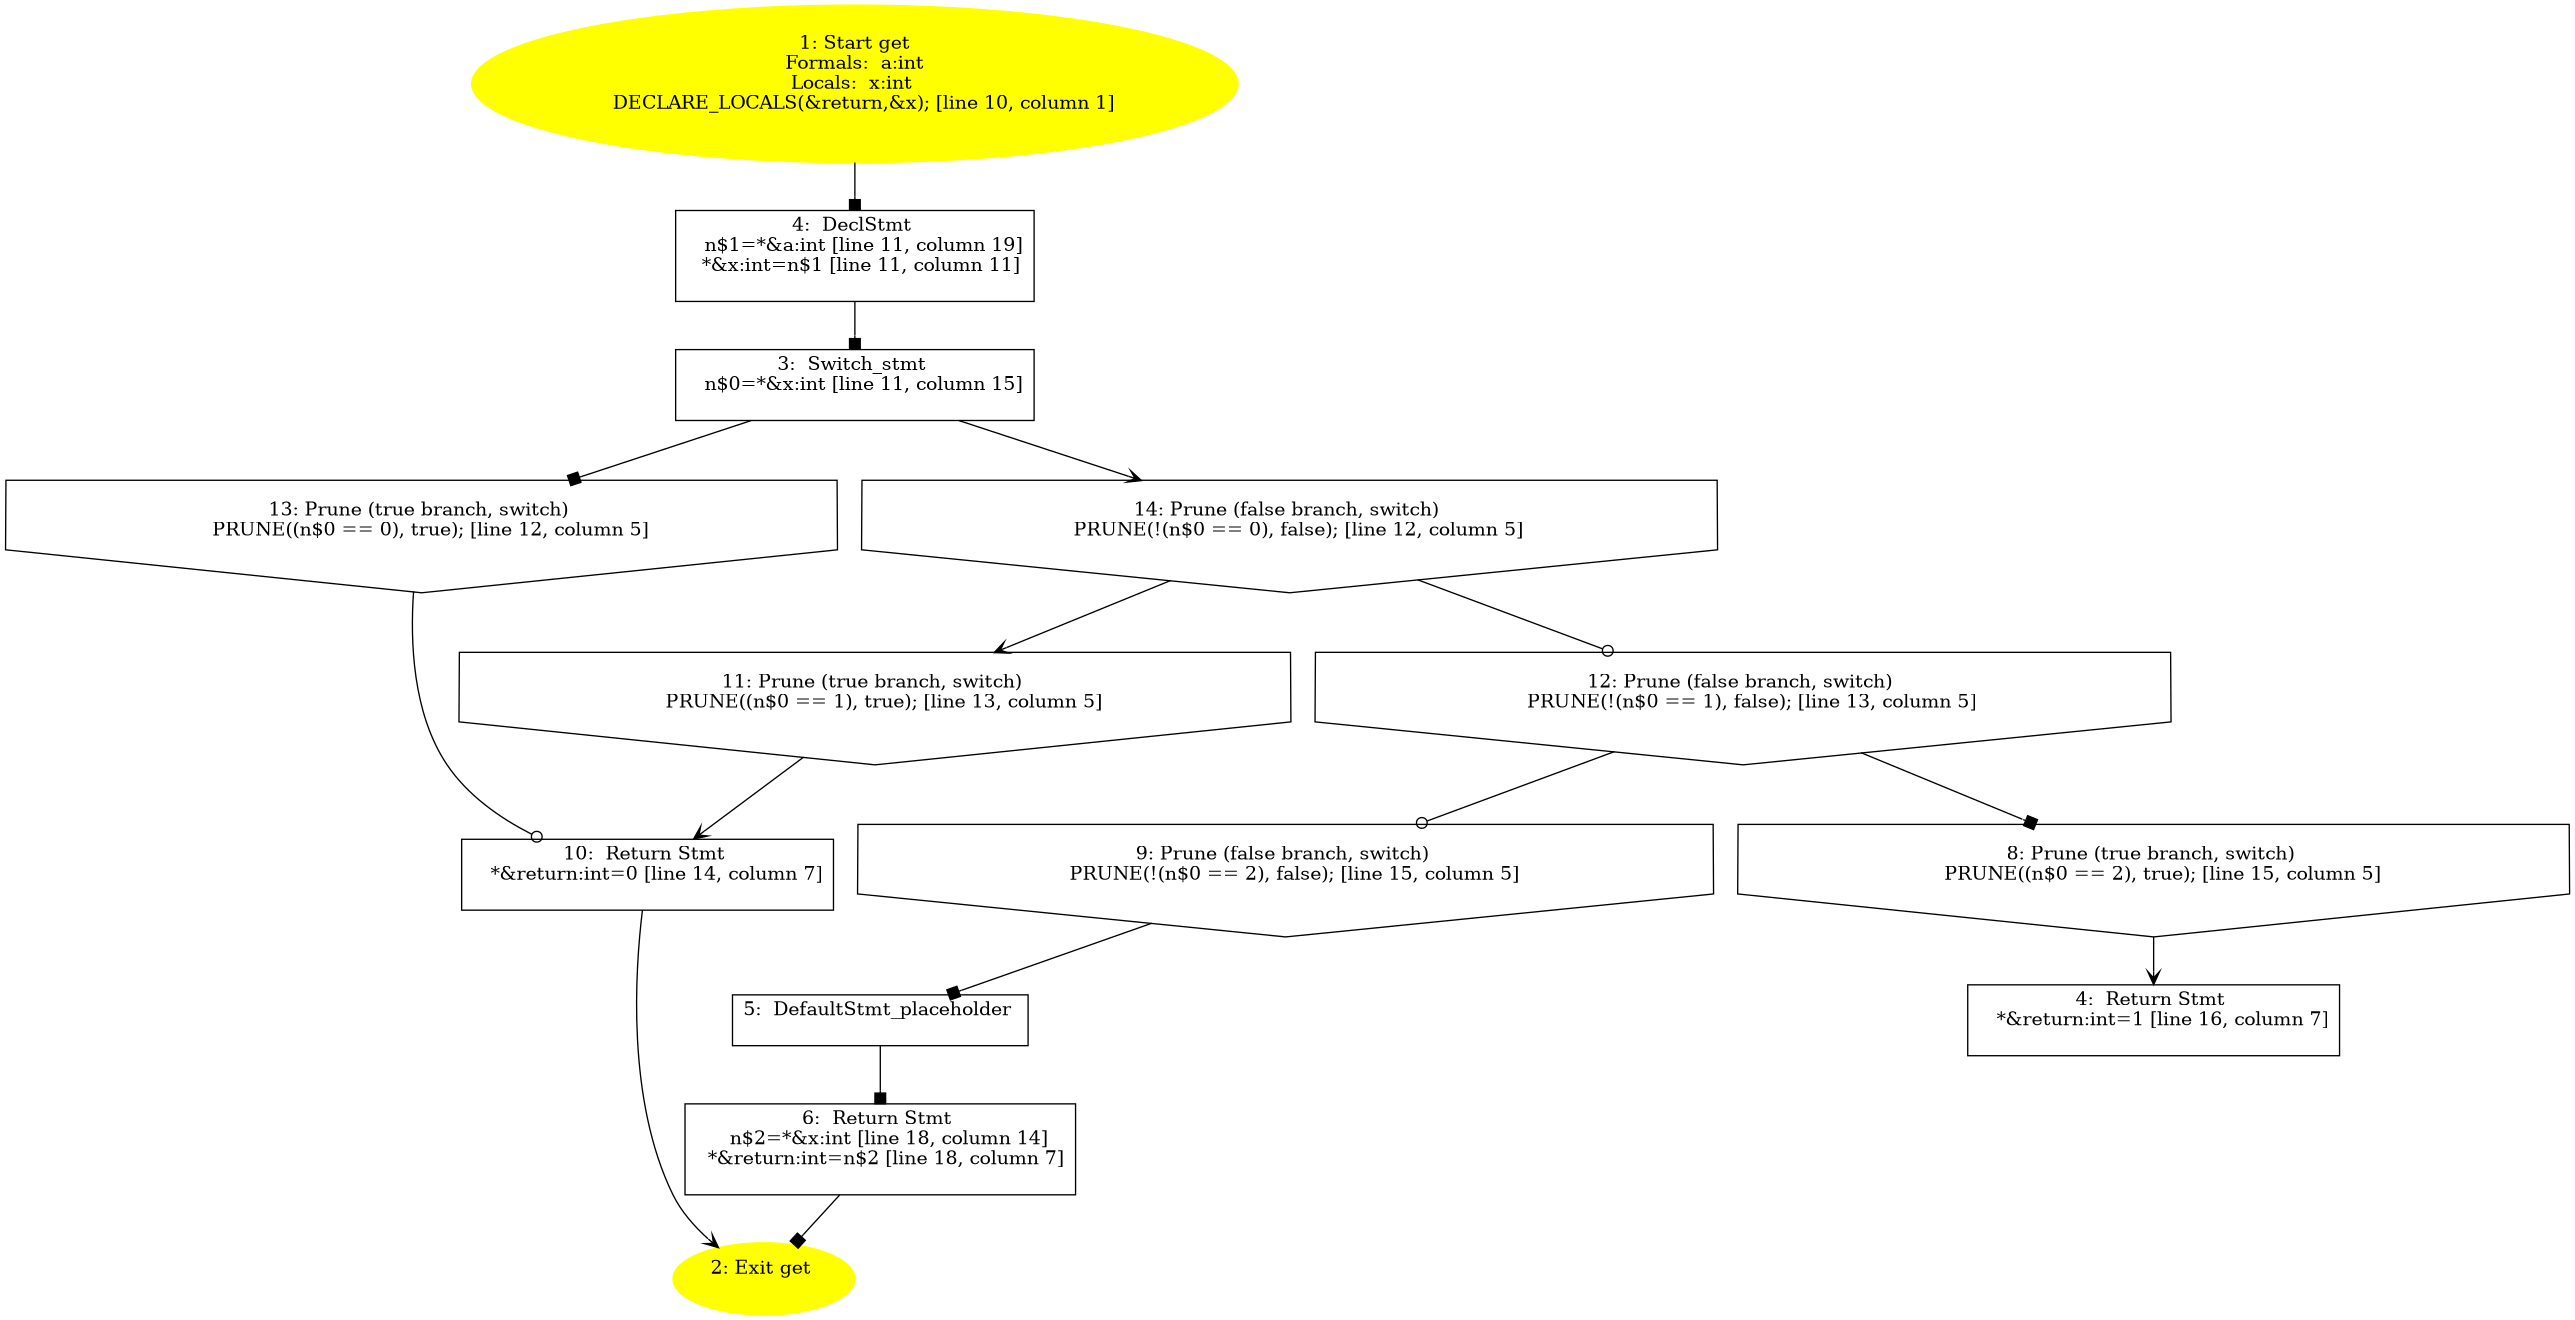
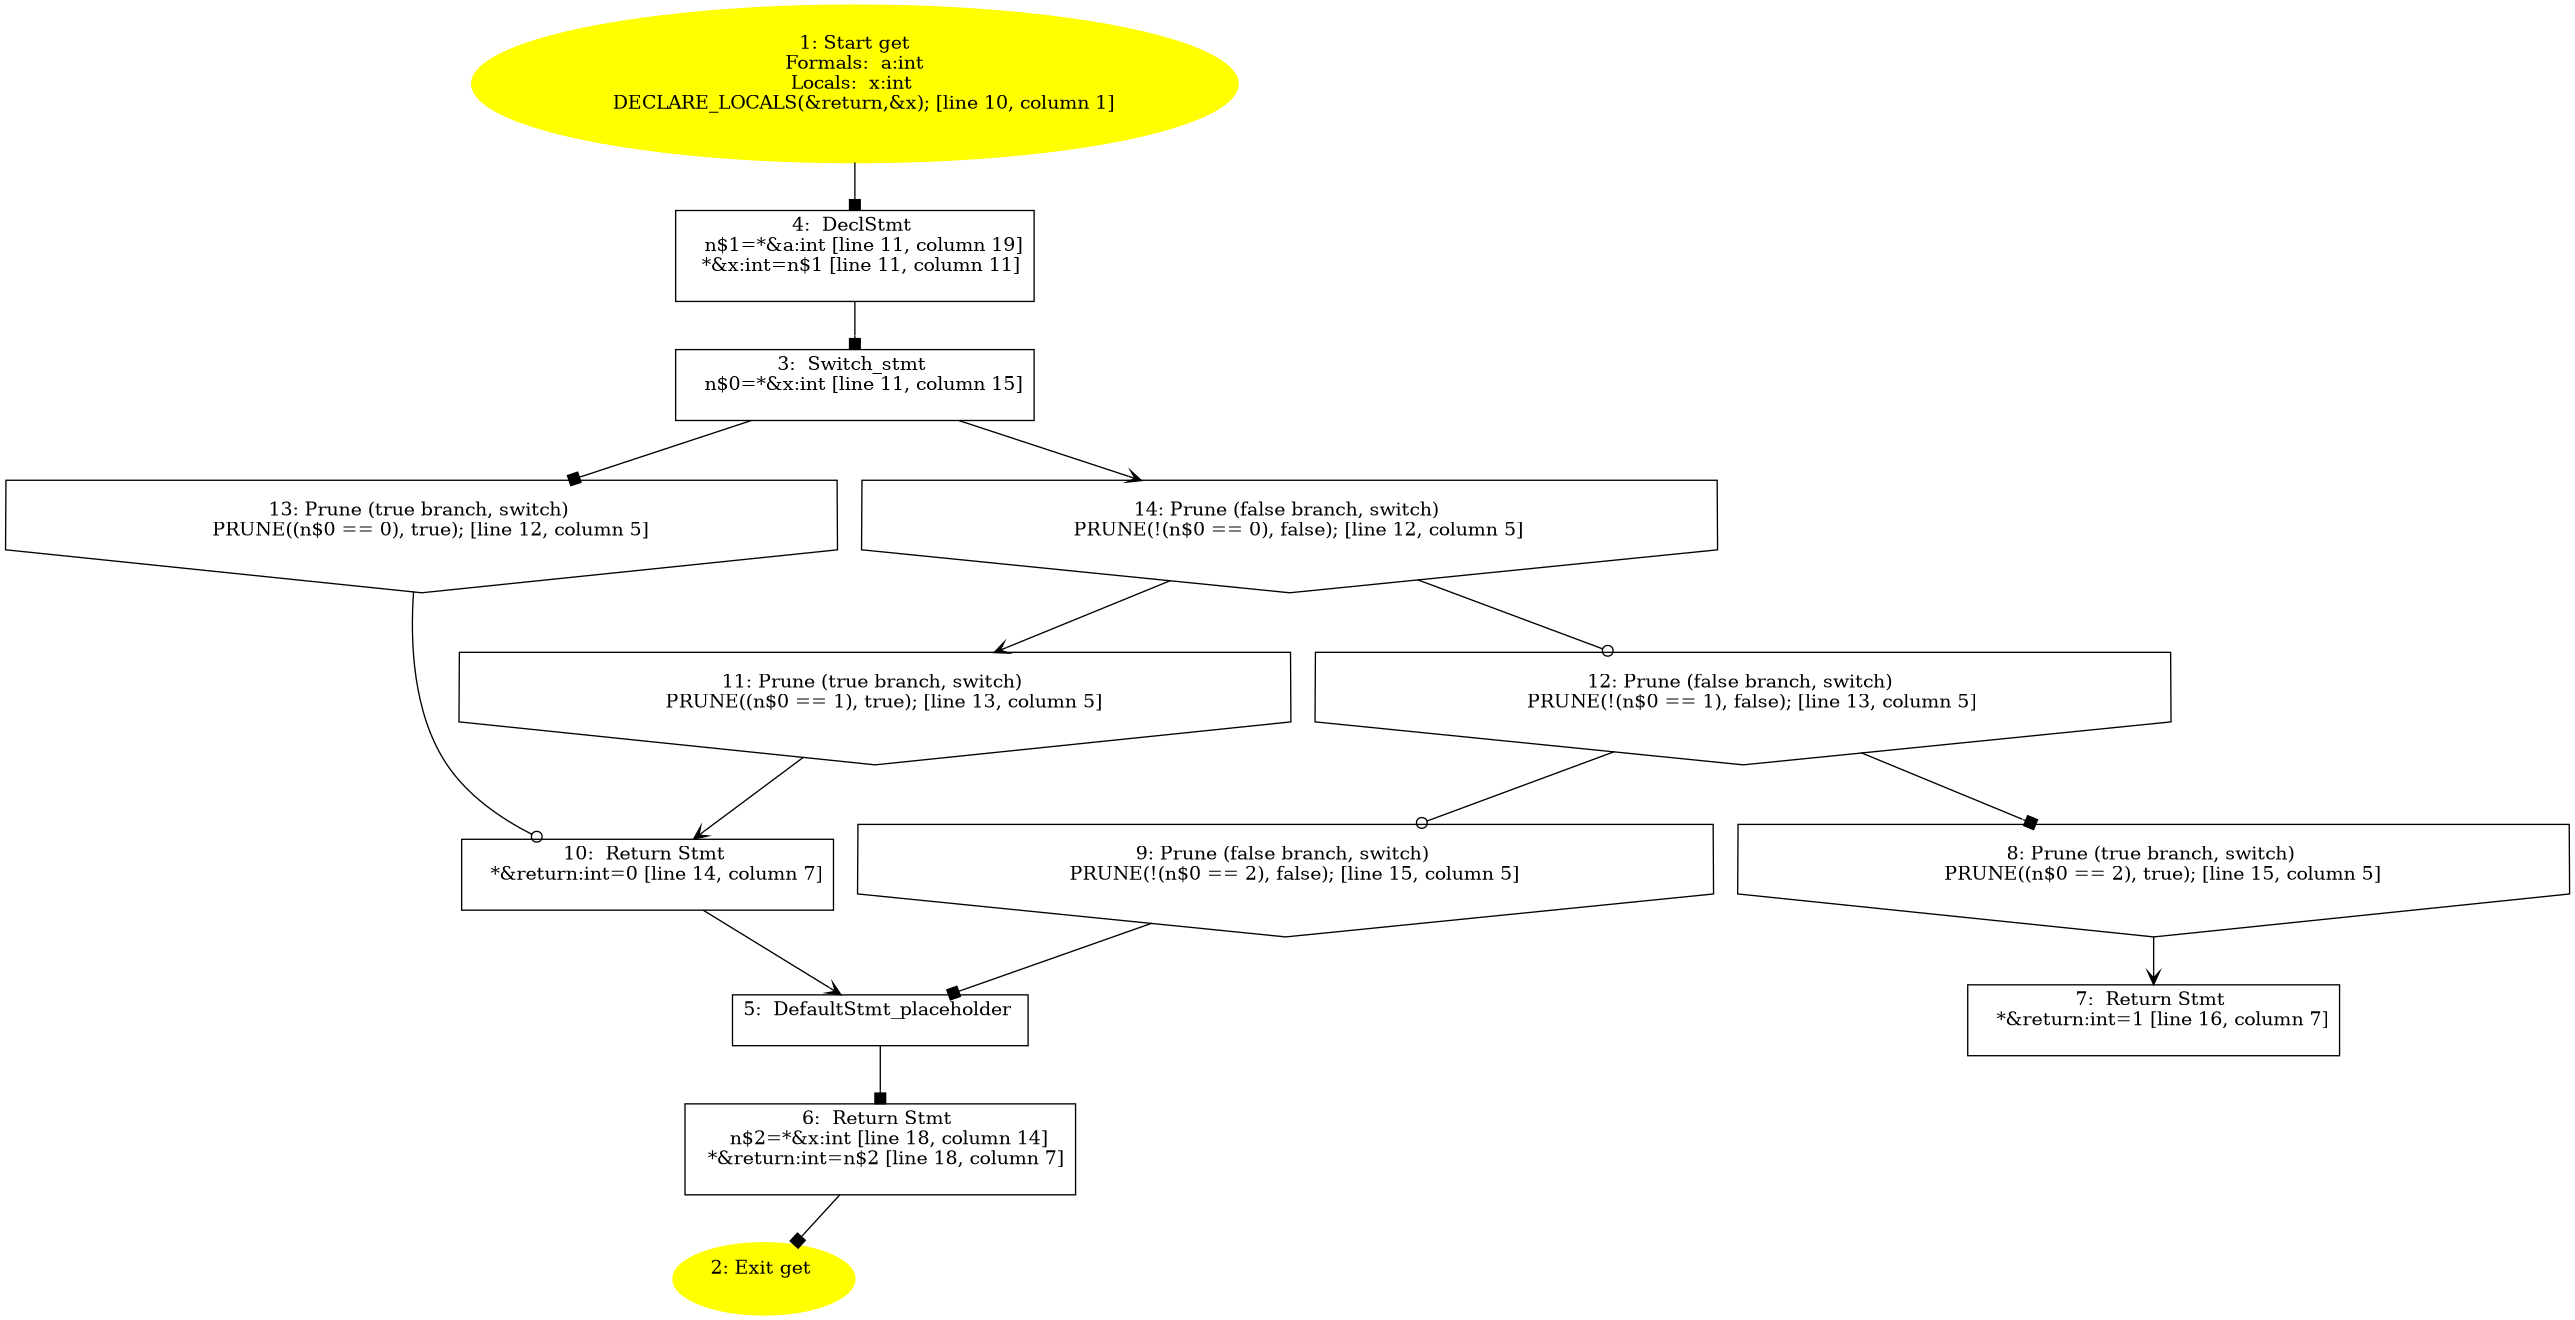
node "4:  Return Stmt *&return:int=1 [line 16, column 7]": label "4:  Return Stmt *&return:int=1 [line 16, column 7]" -> "7:  Return Stmt *&return:int=1 [line 16, column 7]"
edge "10:  Return Stmt *&return:int=0 [line 14, column 7]" -> "2: Exit get": now "10:  Return Stmt *&return:int=0 [line 14, column 7]" -> "5:  DefaultStmt_placeholder"
